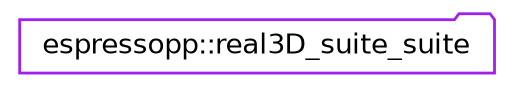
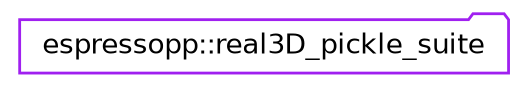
node "espressopp::real3D_suite_suite": label "espressopp::real3D_suite_suite" -> "espressopp::real3D_pickle_suite"
